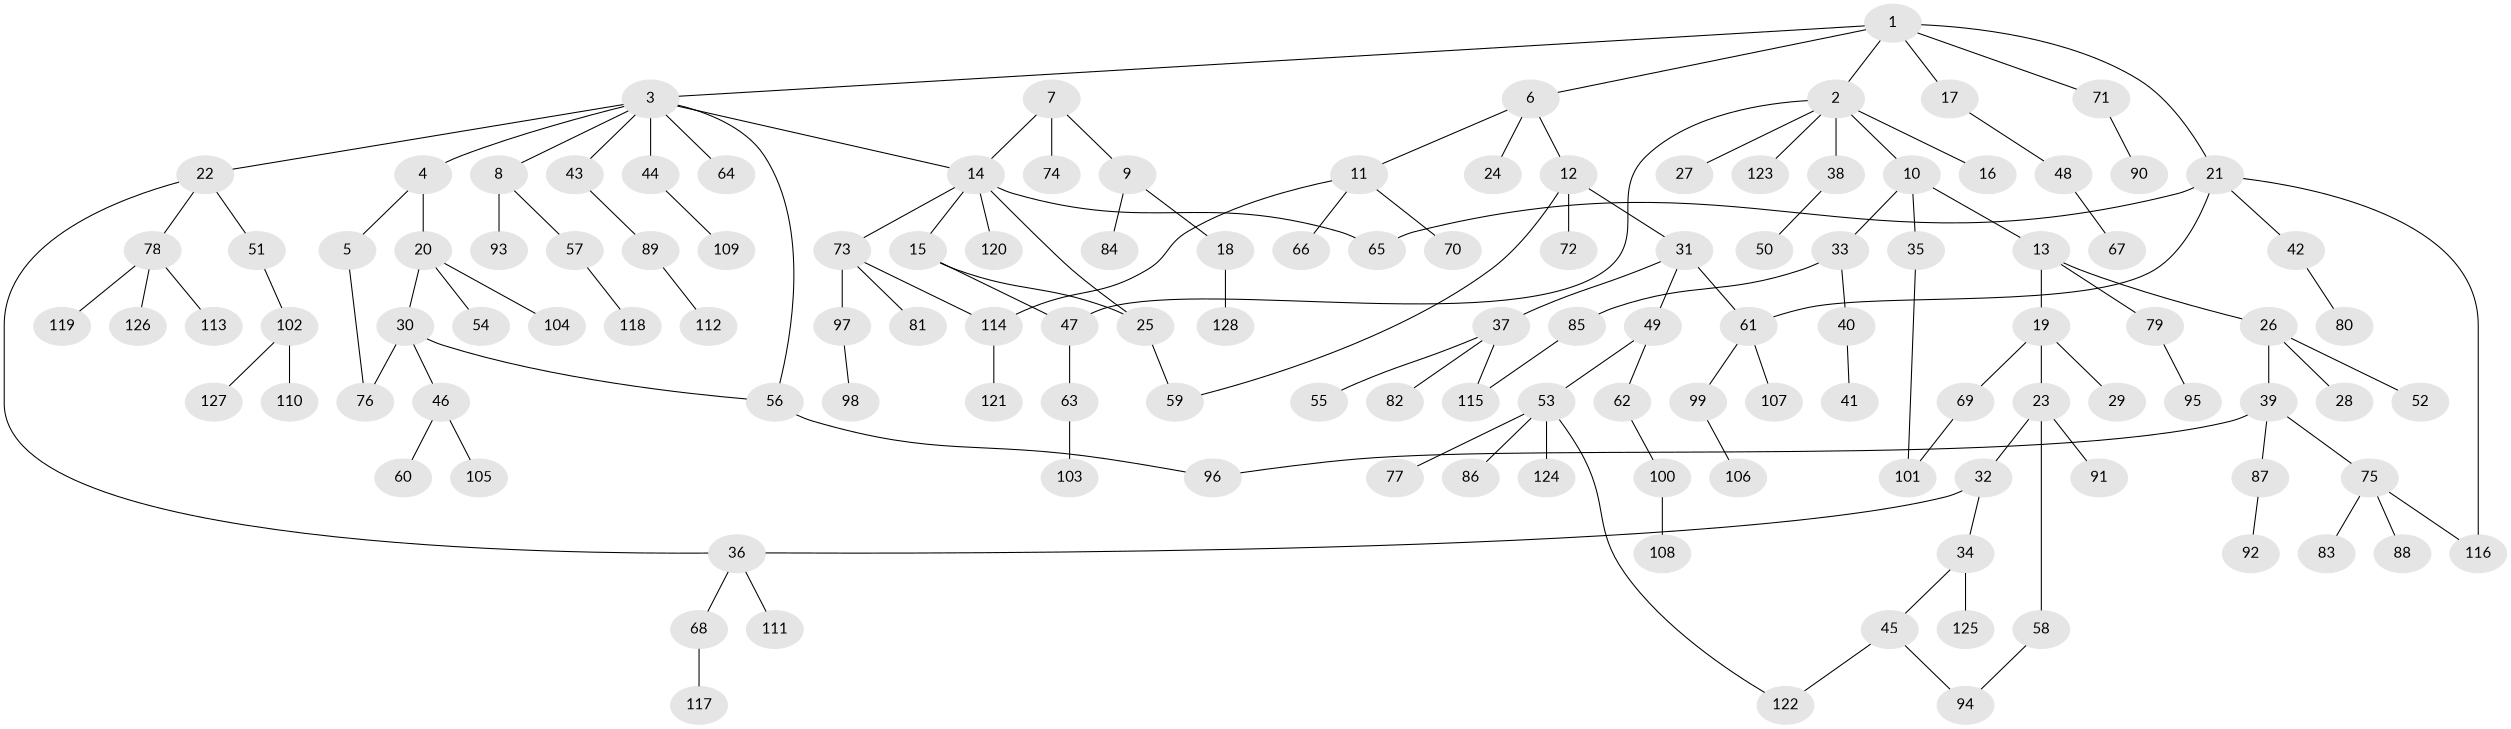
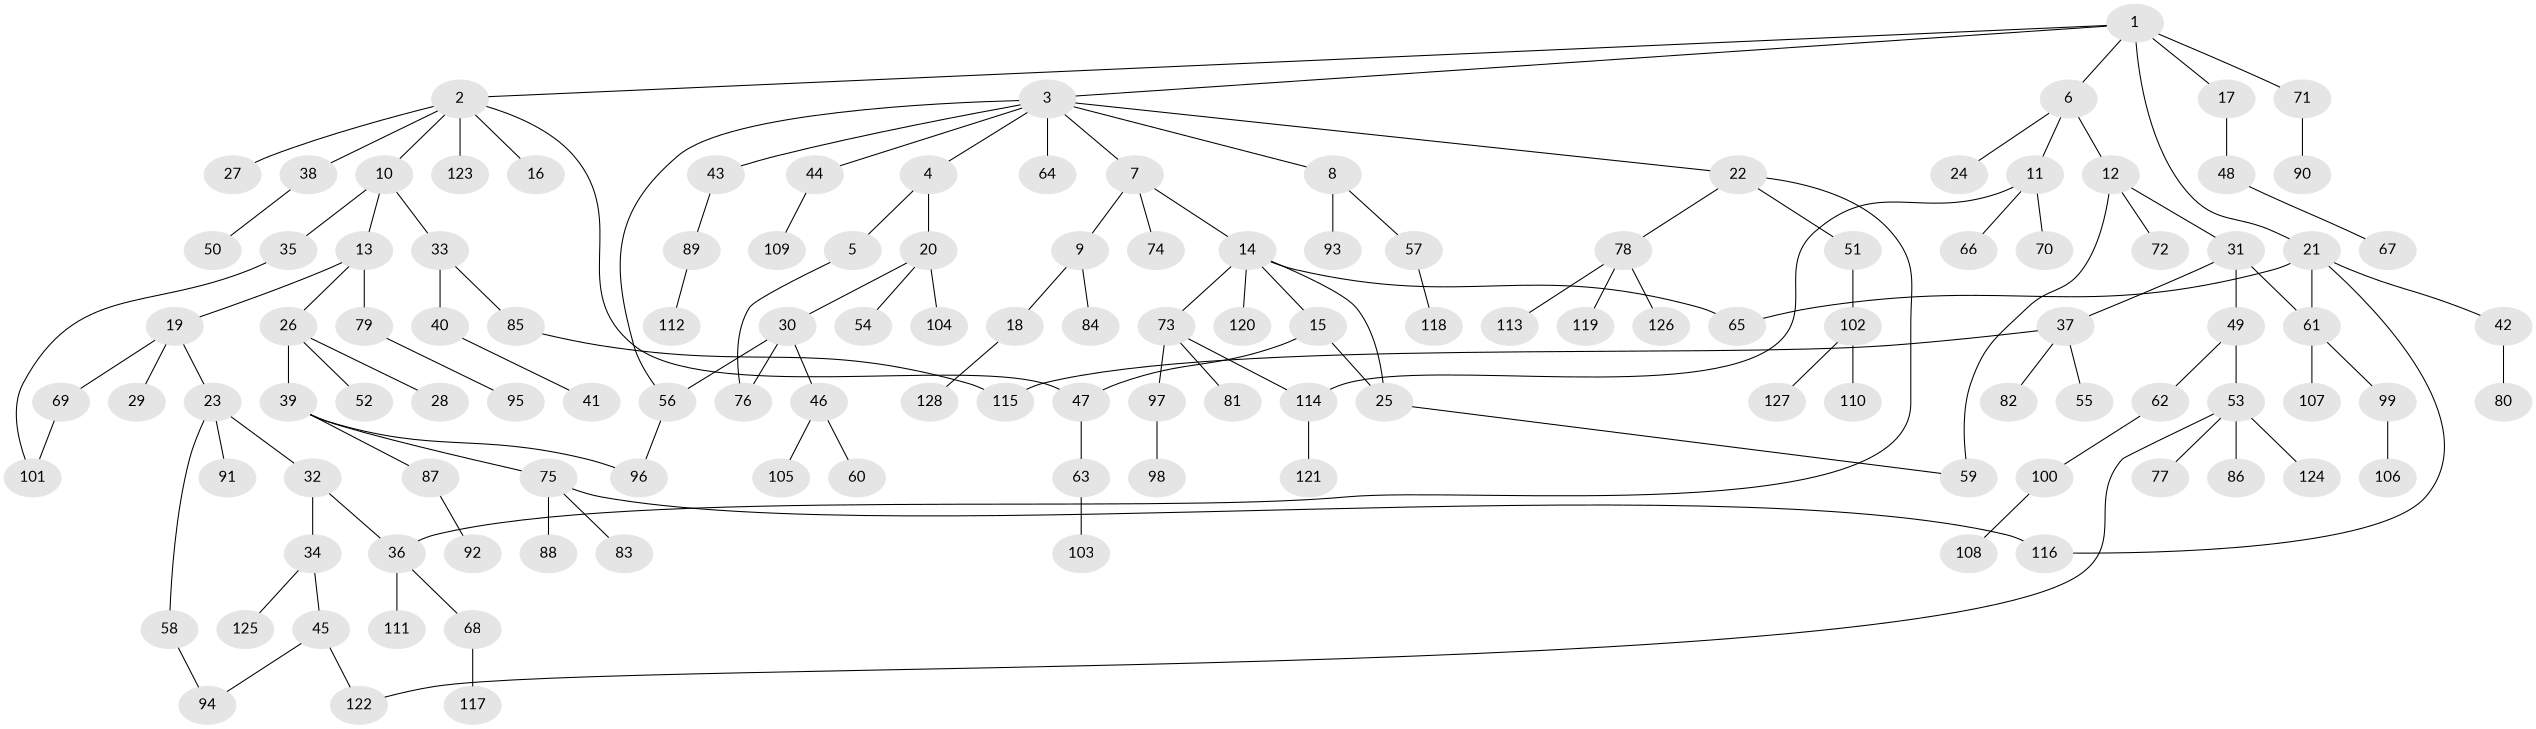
edge "3" -- "14": now "3" -- "7"
